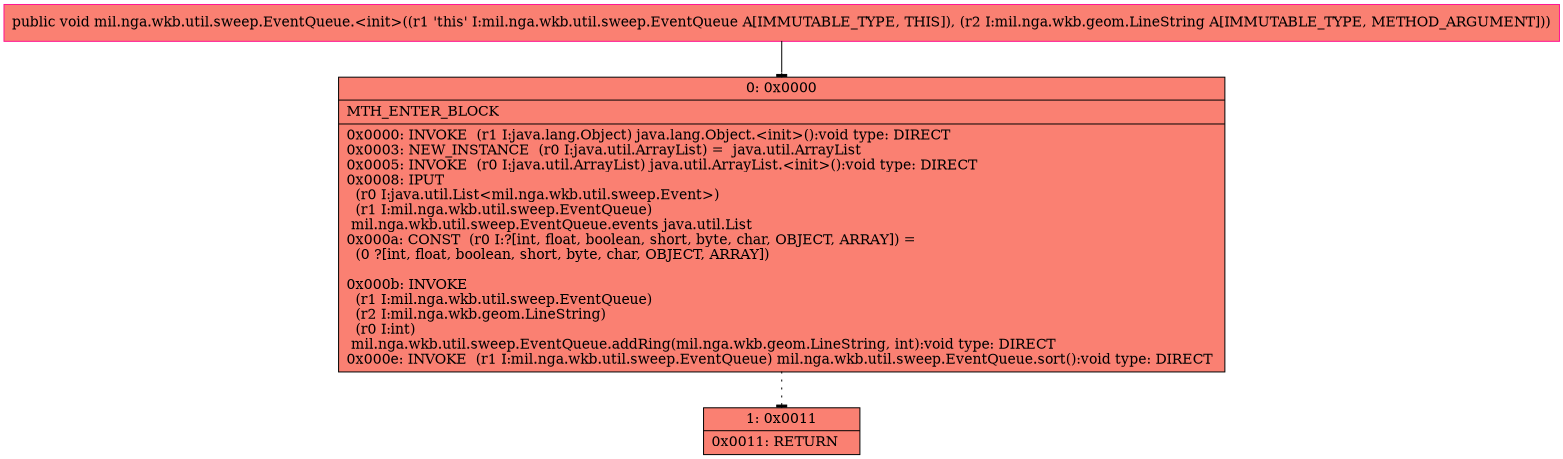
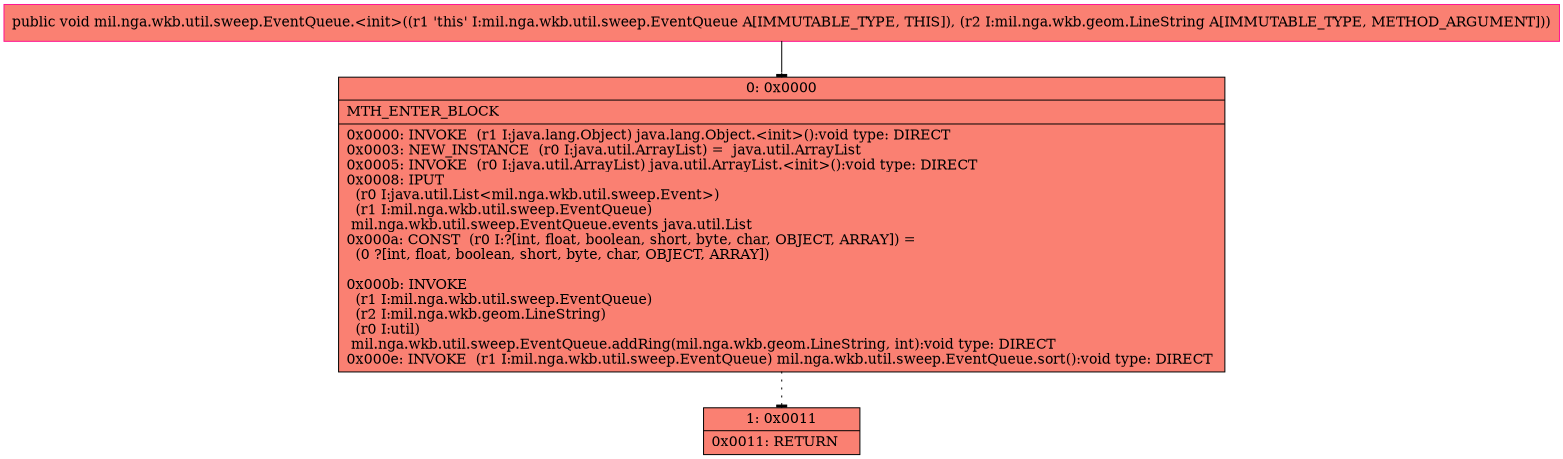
node "0: 0x0000": text "(r0 I:int)" -> "(r0 I:util)"
